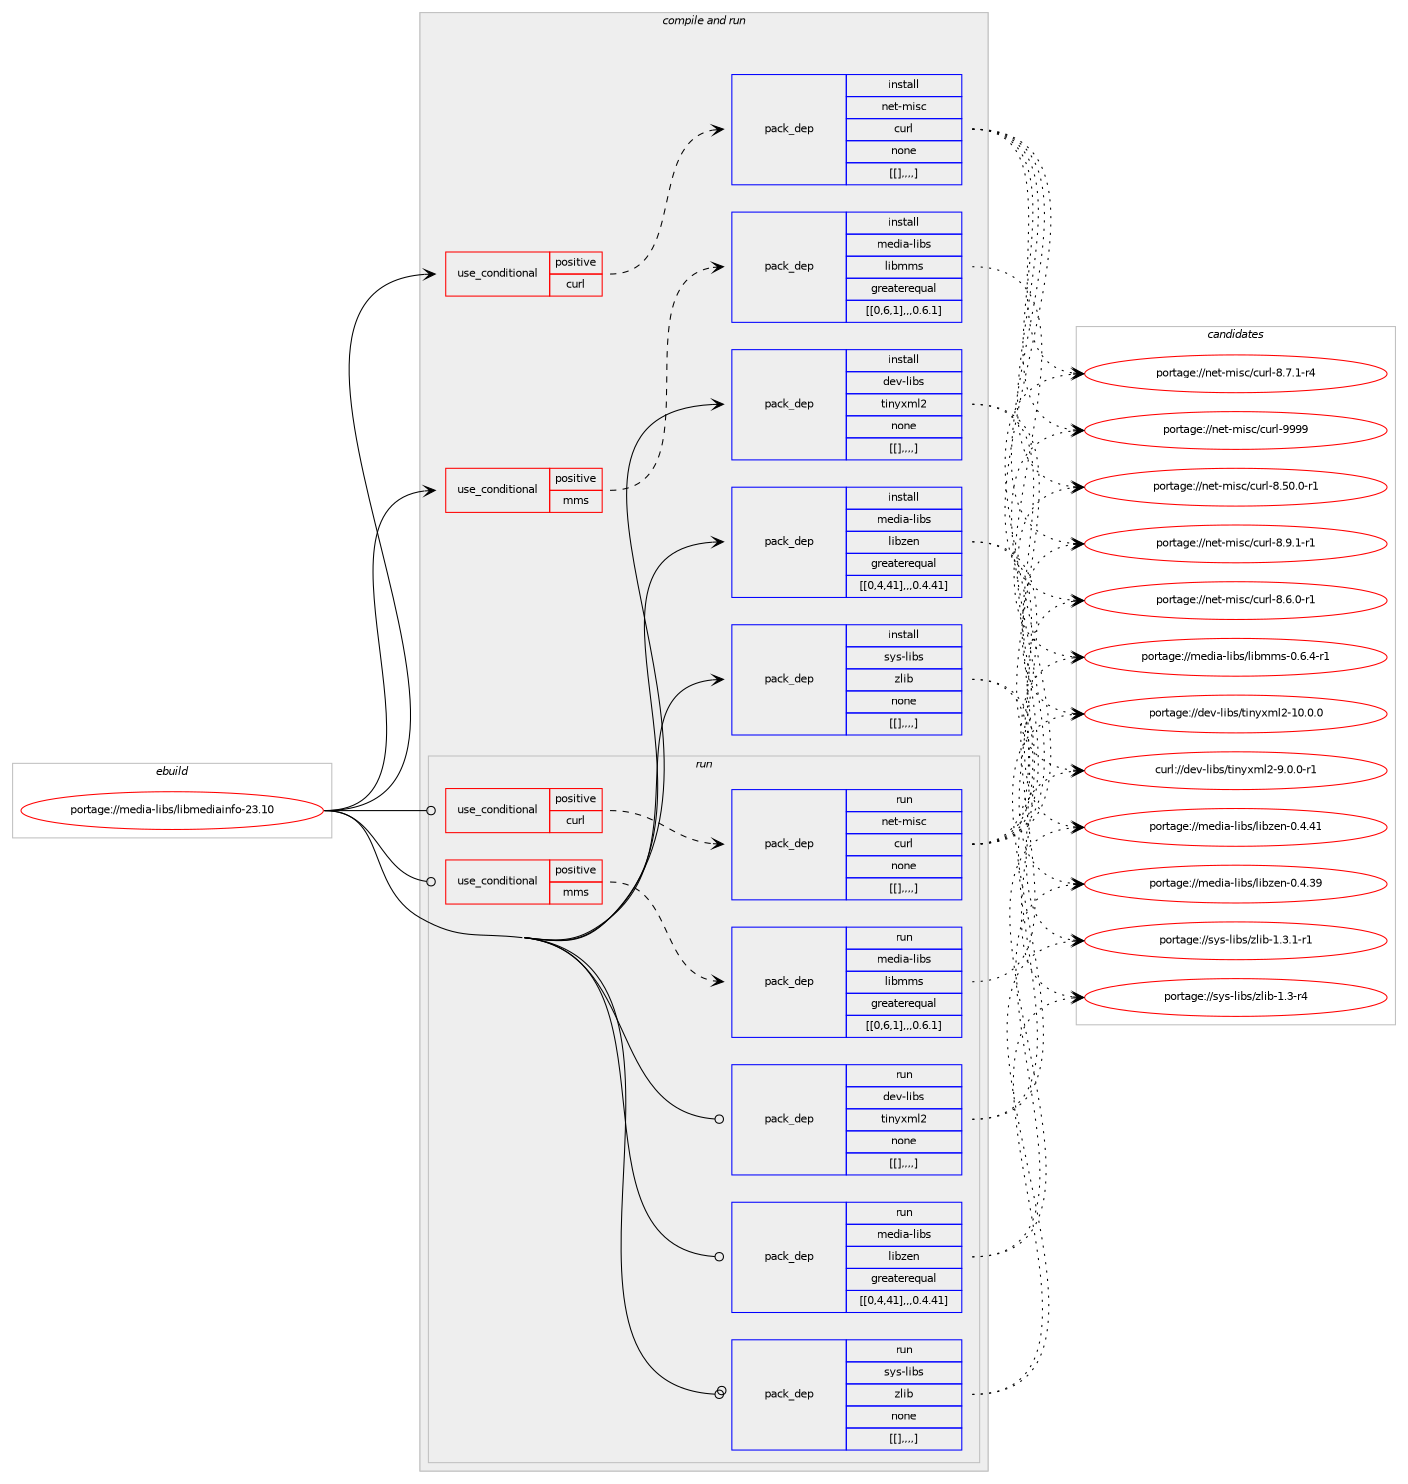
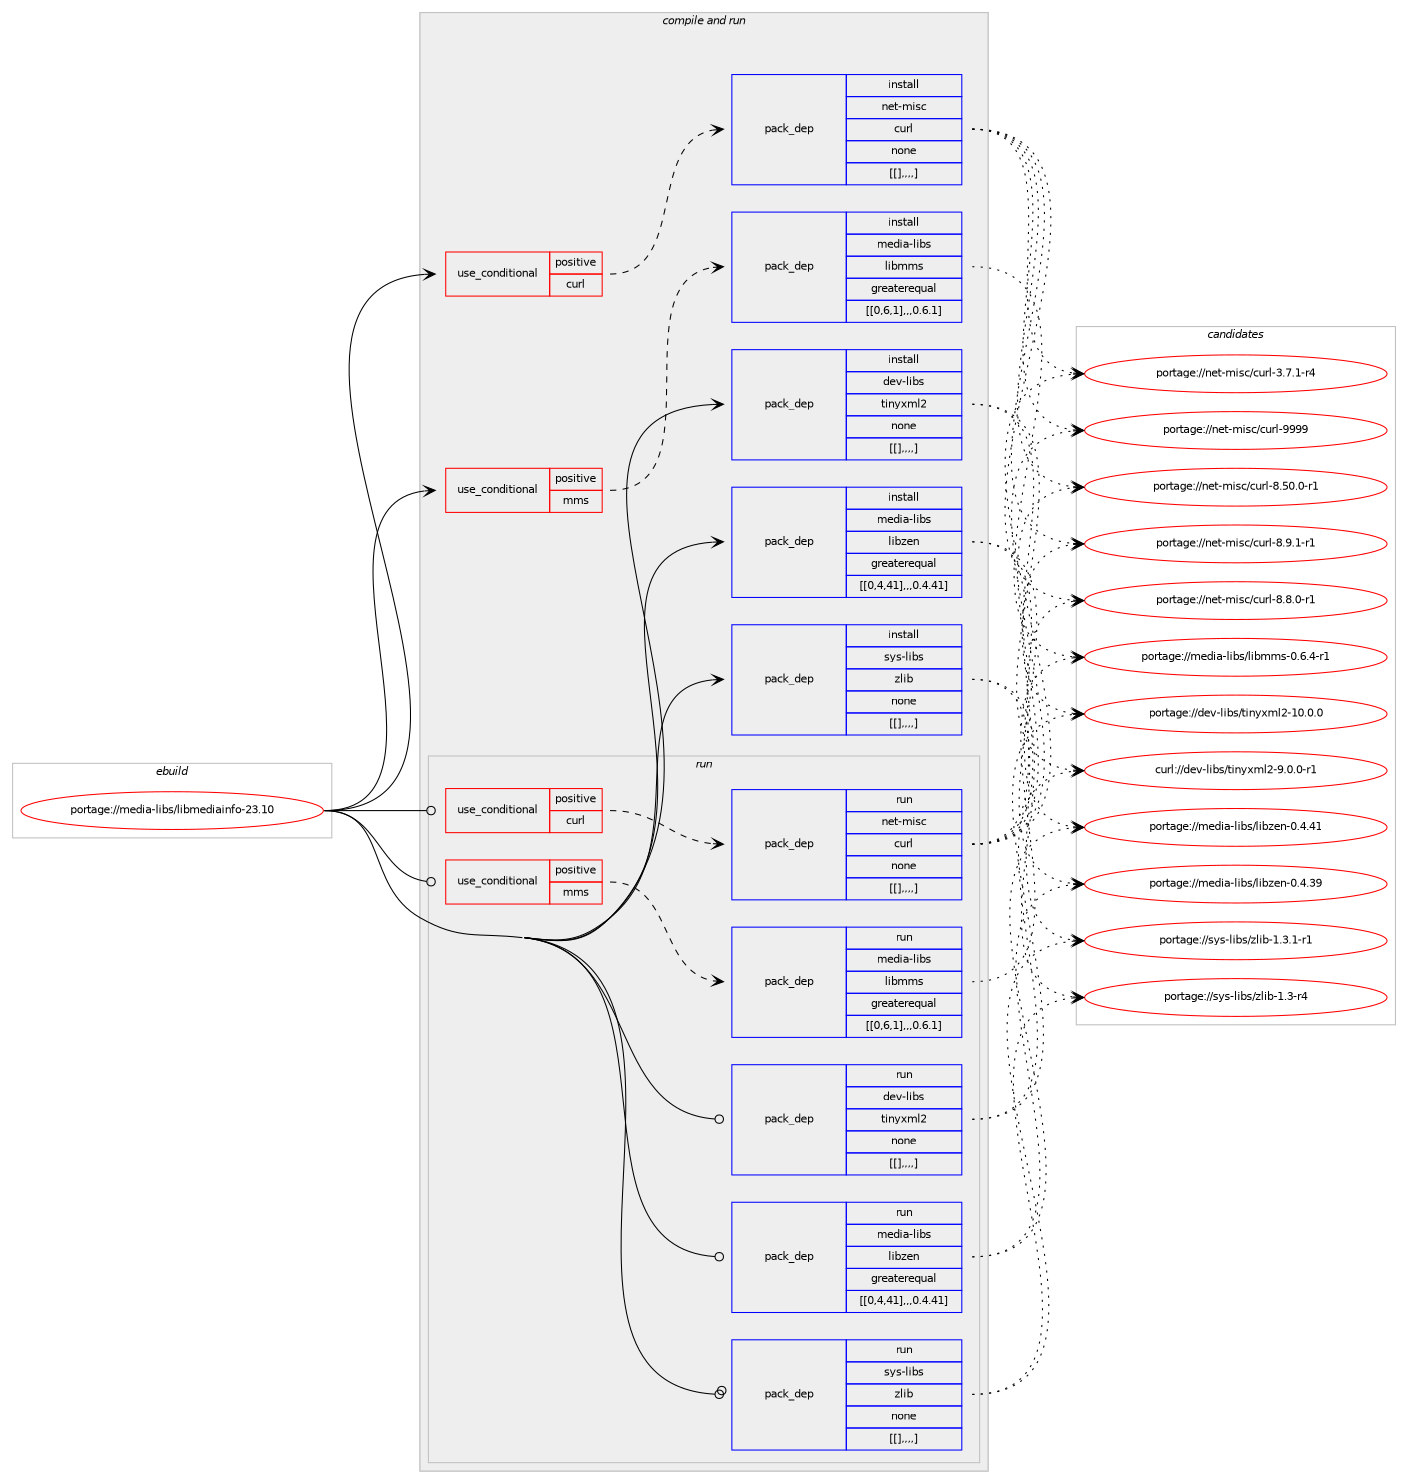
node "portage://net-misc/curl-8.7.1-r4": label "portage://net-misc/curl-8.7.1-r4" -> "portage://net-misc/curl-3.7.1-r4"
node "portage://net-misc/curl-8.6.0-r1": label "portage://net-misc/curl-8.6.0-r1" -> "portage://net-misc/curl-8.8.0-r1"
